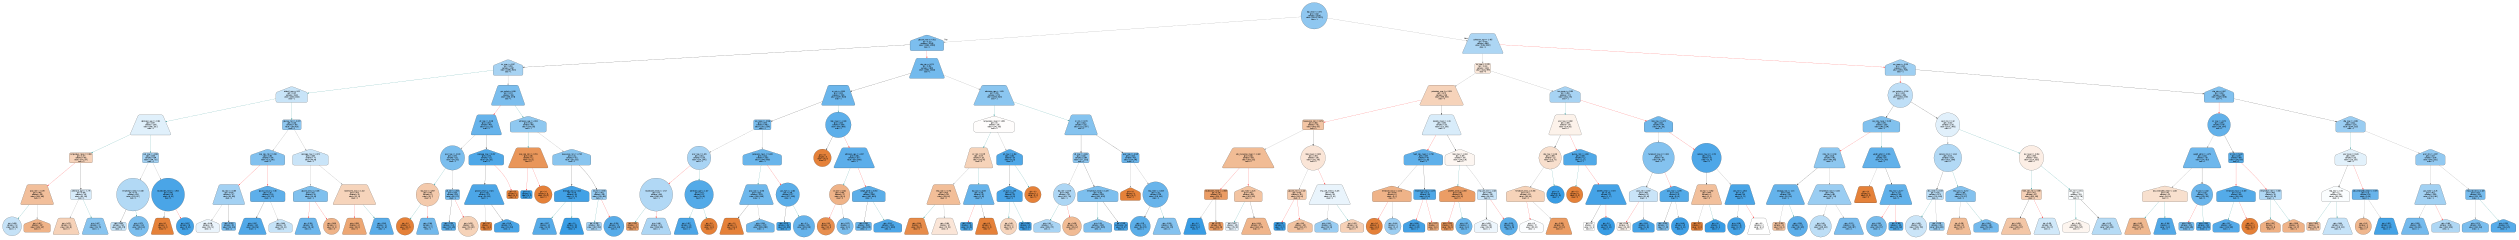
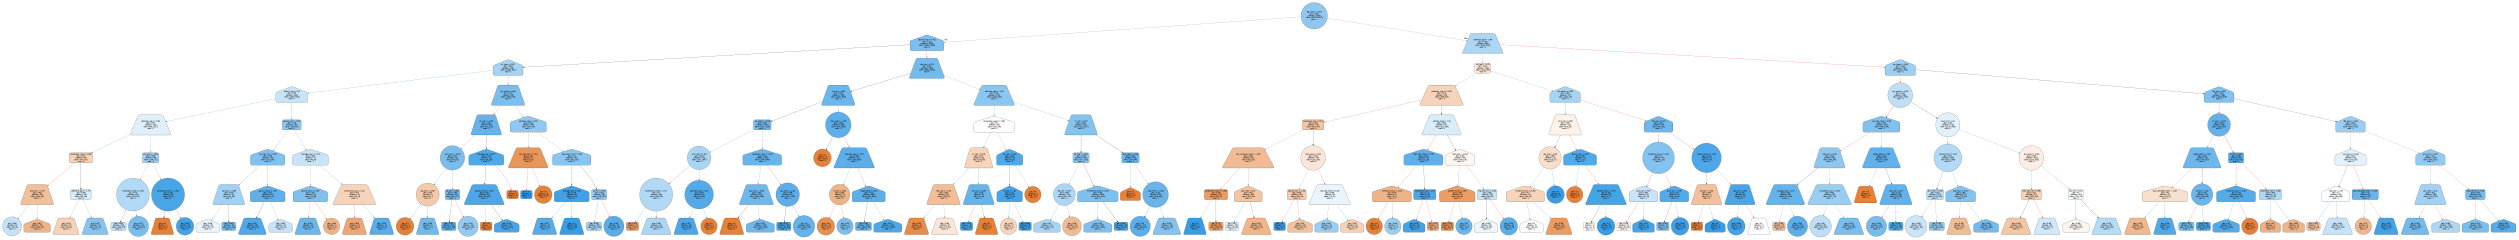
node "gini = 0.432 samples = 121 value = [60, 130] class = 1": fillcolor #f6d3b9 -> #94caf1
